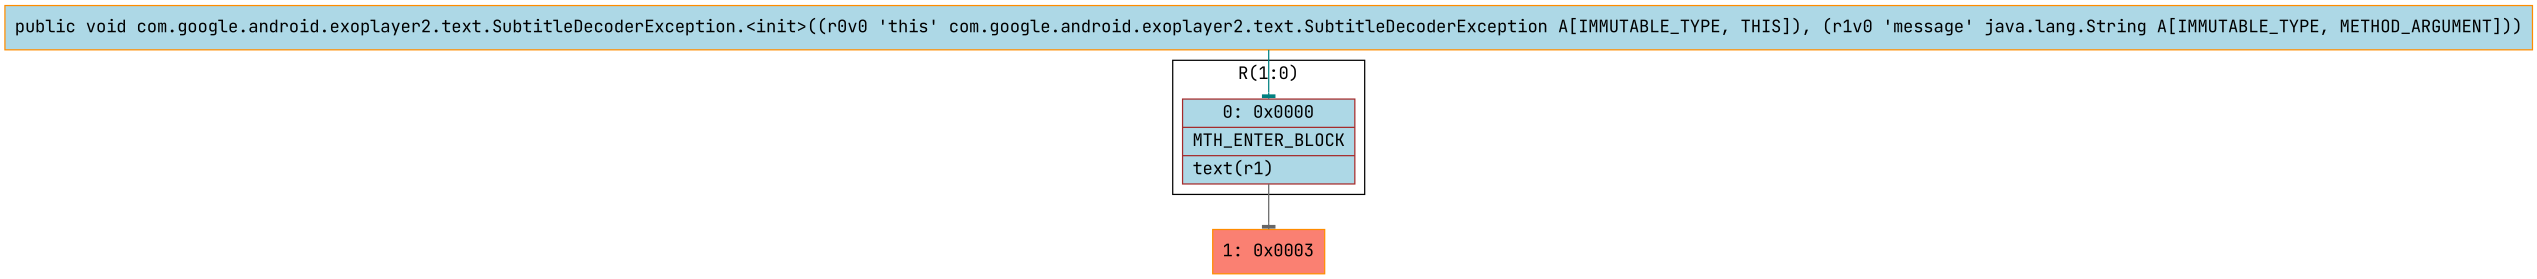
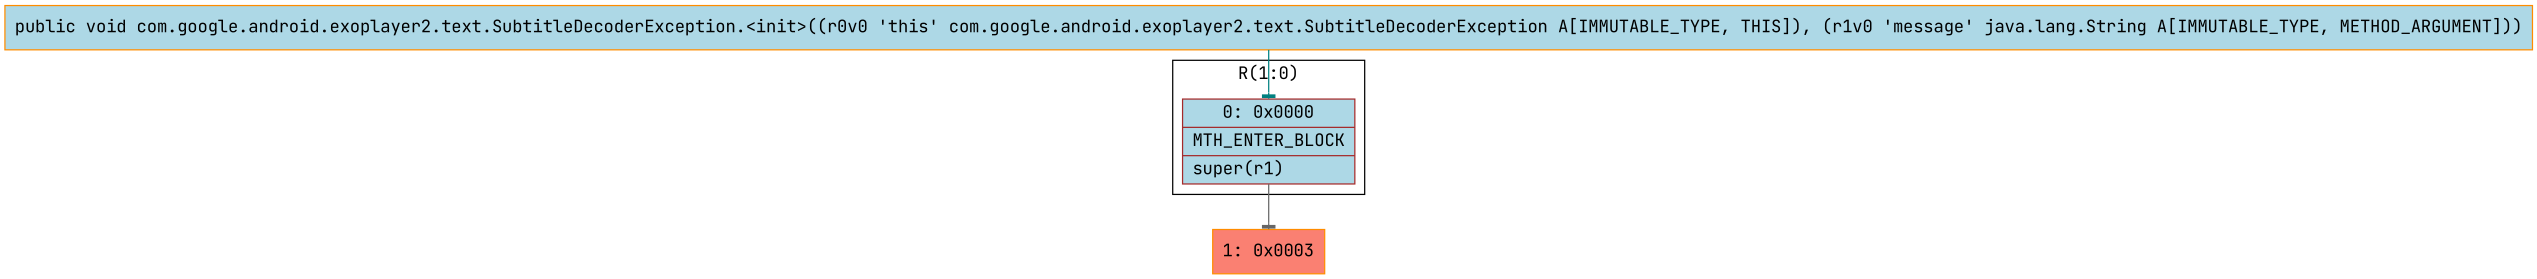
node "0: 0x0000": text "text(r1)" -> "super(r1)"
